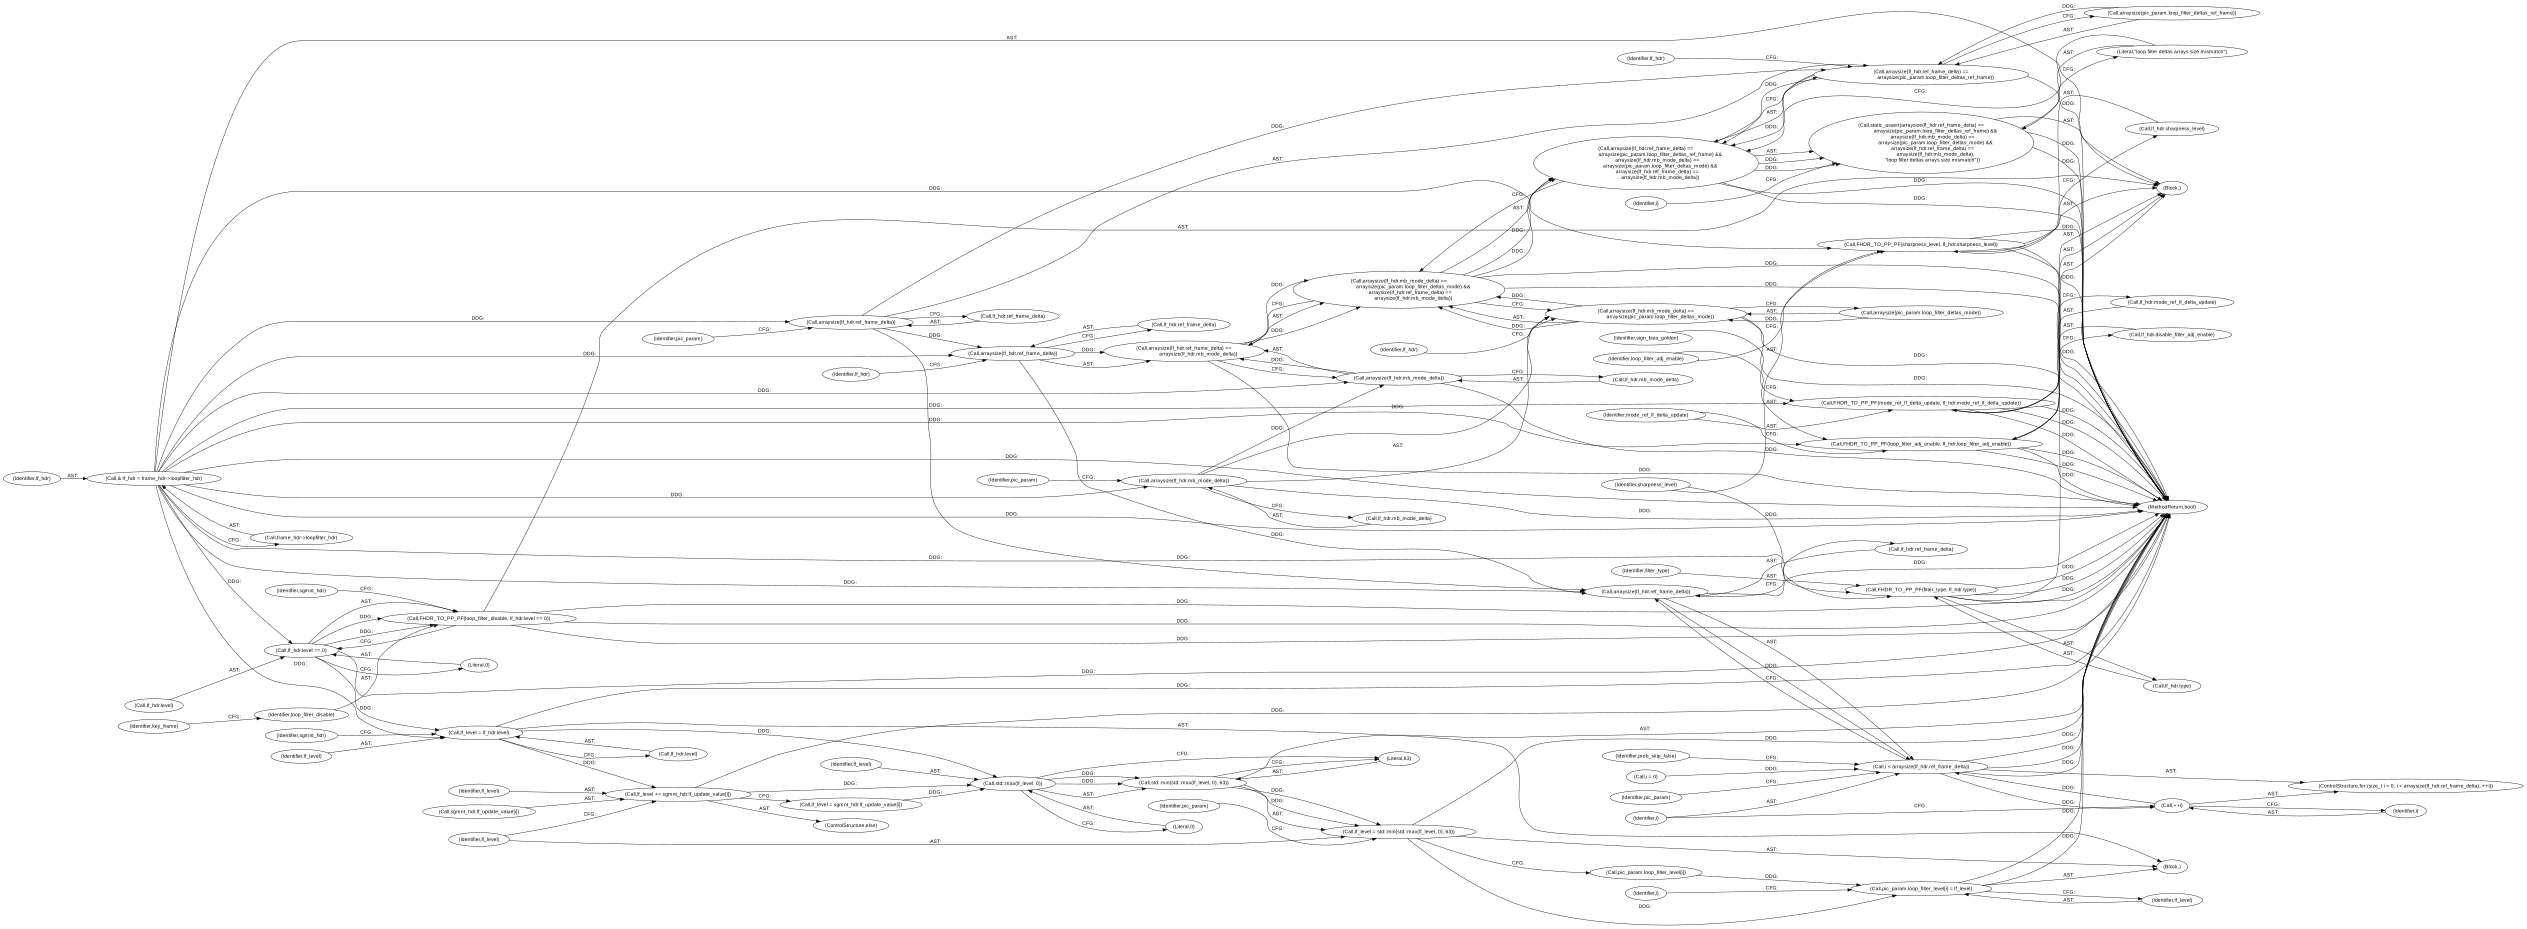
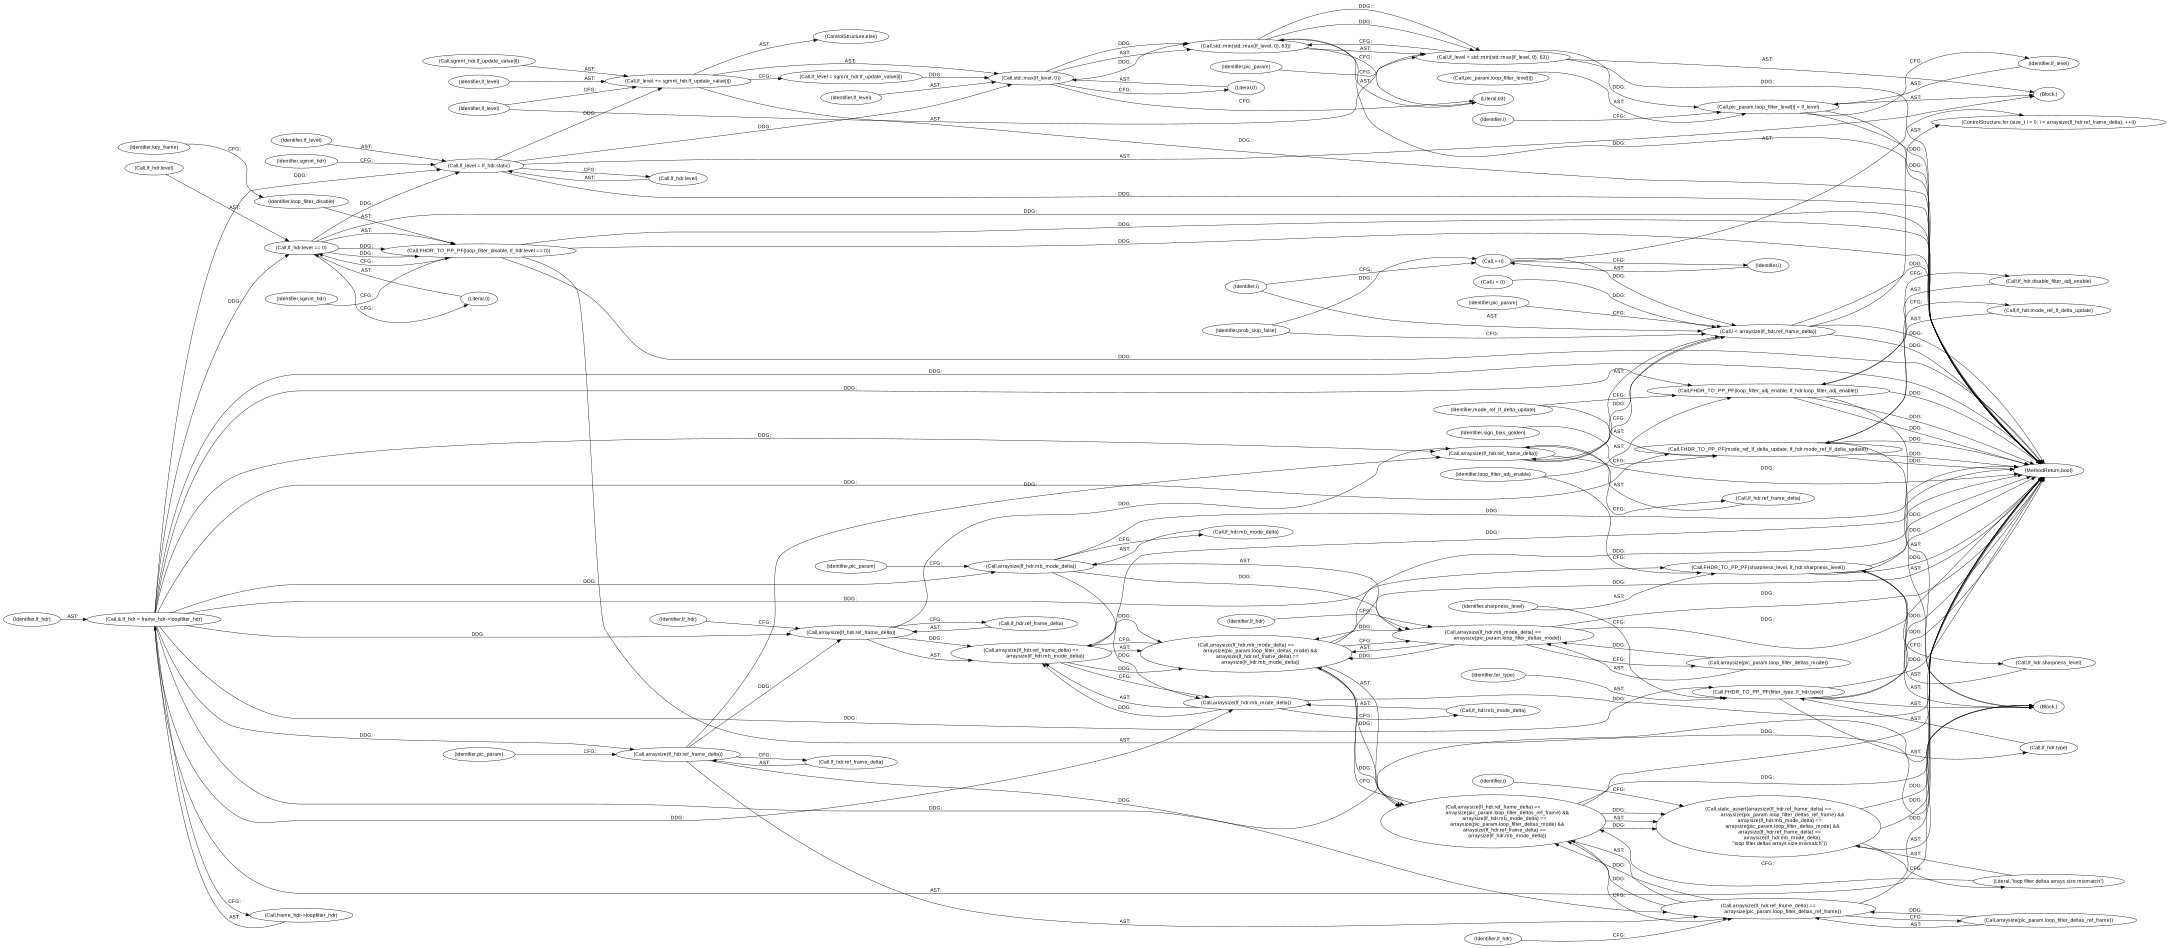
edge "(Identifier,sharpness_level)" -> "(Call,FHDR_TO_PP_PF(filter_type, lf_hdr.type))": label "DDG: " -> "CFG: "
node "(Identifier,filter_type)": label "(Identifier,filter_type)" -> "(Identifier,for_type)"
edge "(Call,std::min(std::max(lf_level, 0), 63))" -> "(MethodReturn,bool)": label "AST: " -> "DDG: "
node "(Call,lf_level = lf_hdr.level)": label "(Call,lf_level = lf_hdr.level)" -> "(Call,lf_level = lf_hdr.static)"
edge "(Call,lf_level += sgmnt_hdr.lf_update_value[i])" -> "(Call,std::max(lf_level, 0))": label "DDG: " -> "AST: "
edge "(Call,i < arraysize(lf_hdr.ref_frame_delta))" -> "(Call,++i)": now "(Identifier,prob_skip_false)" -> "(Call,++i)"
edge "(Call,lf_level = std::min(std::max(lf_level, 0), 63))" -> "(Call,pic_param.loop_filter_level[i])": now "(Call,lf_level = std::min(std::max(lf_level, 0), 63))" -> "(Call,std::min(std::max(lf_level, 0), 63))"
edge "(Call,pic_param.loop_filter_level[i])" -> "(Call,pic_param.loop_filter_level[i] = lf_level)": label "DDG: " -> "AST: "
